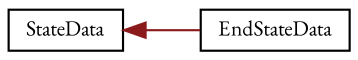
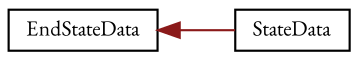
edge "EndStateData" -> "StateData": reversed
